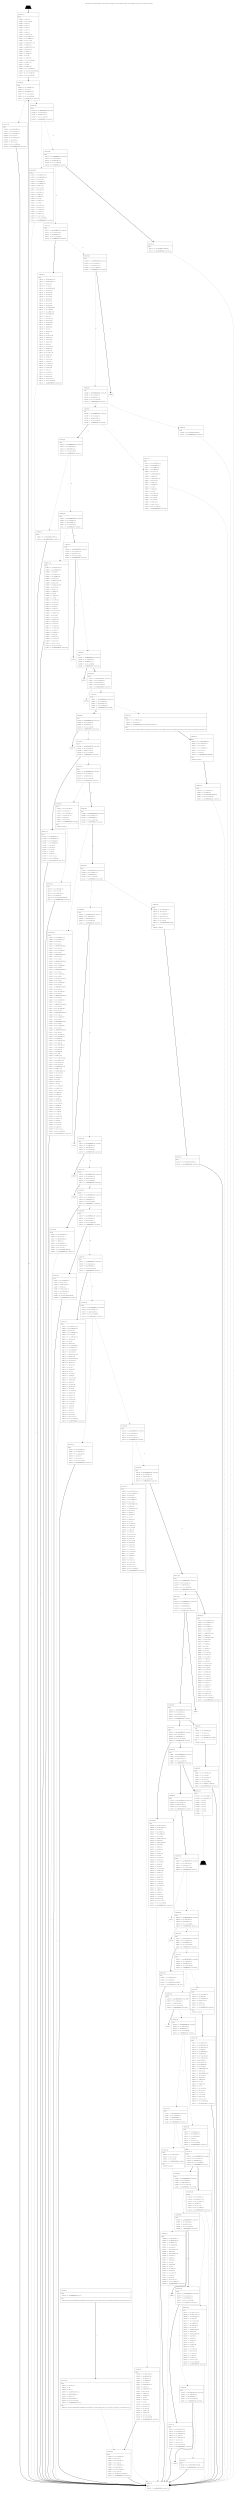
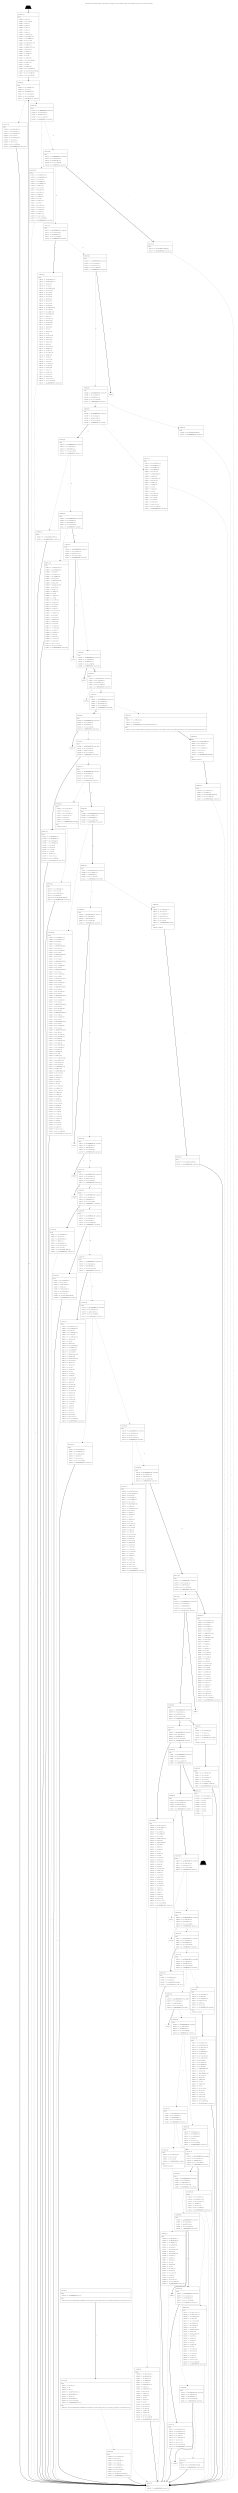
edge "0x401dd2 [91]" -> "0x401da6 [44]": now "0x401dd2 [91]" -> "0x402681 [5]"
